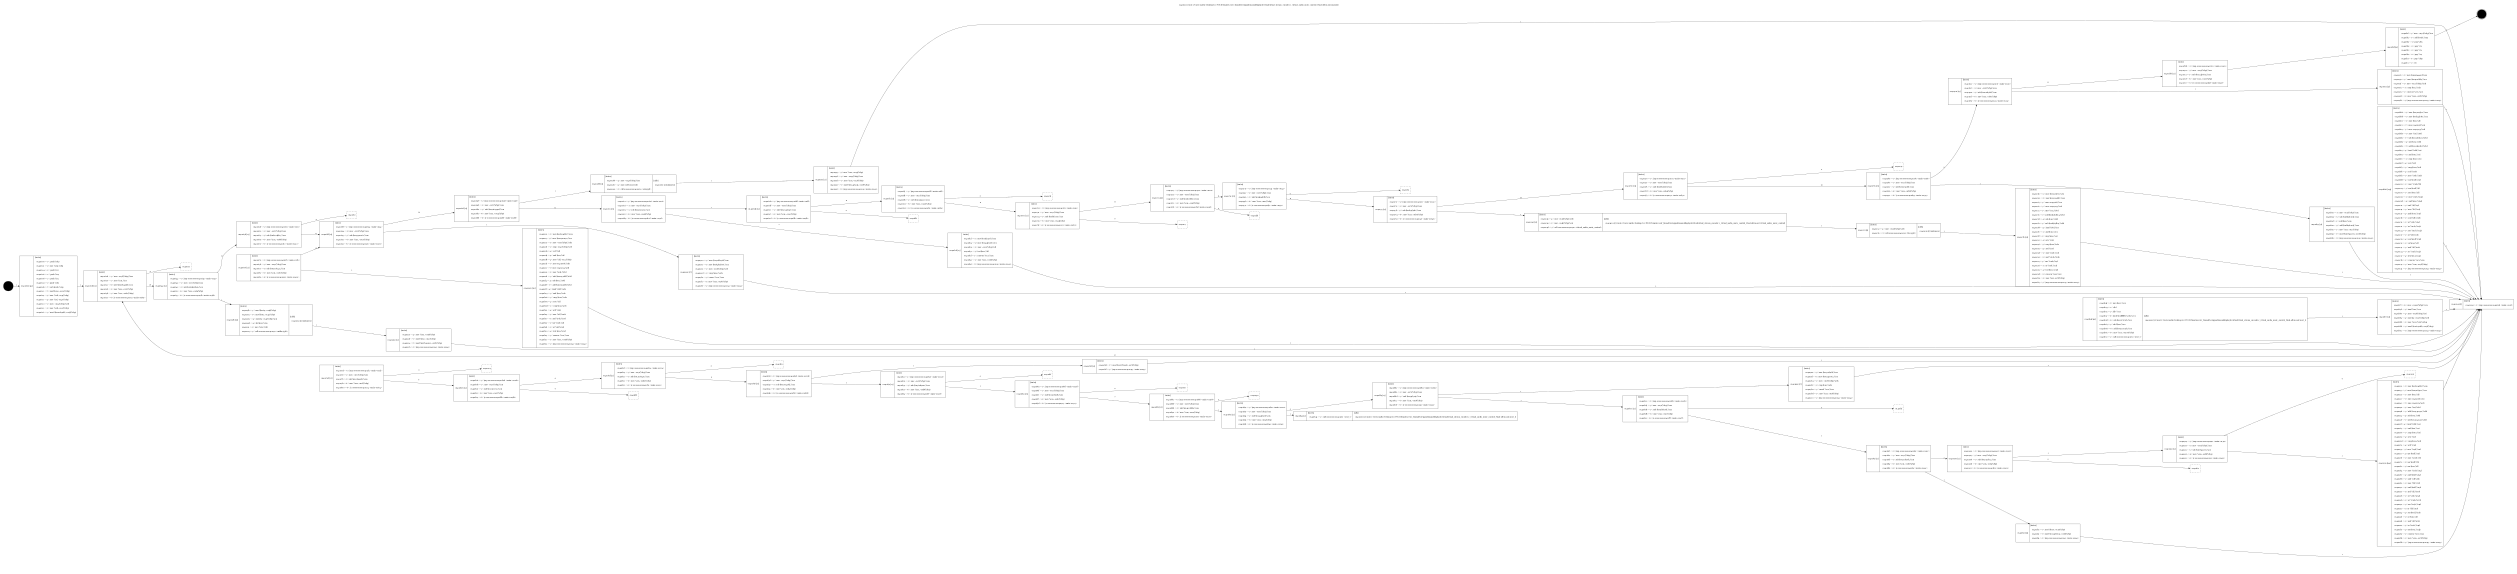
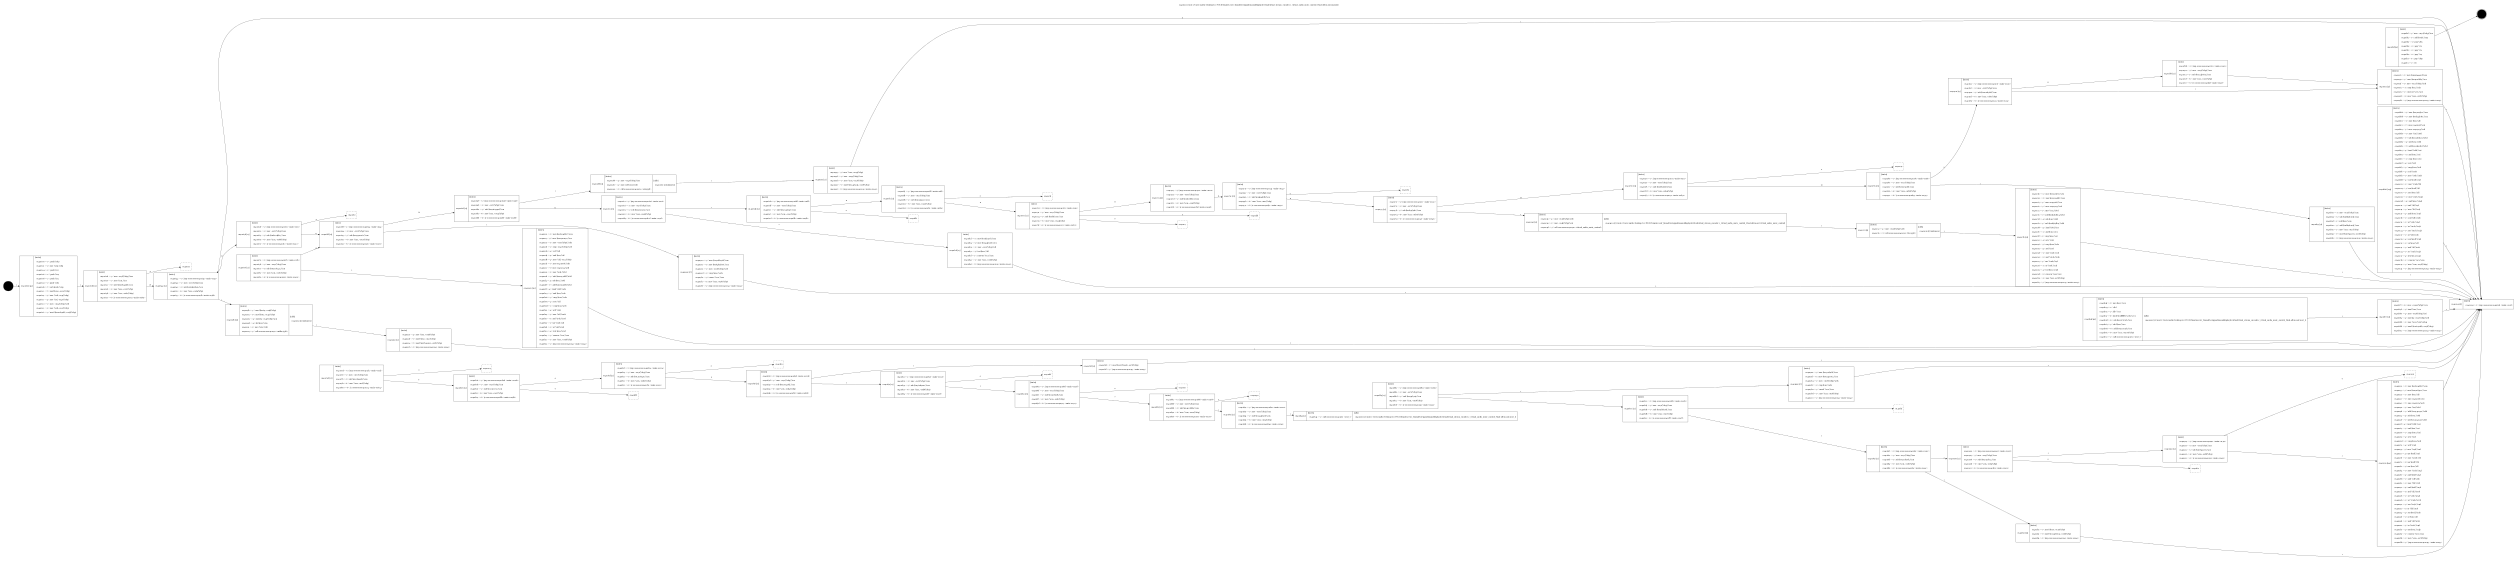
edge "0x4017bb [25]" -> "0x401faf [19]": now "0x4017bb [25]" -> "0x401955 [27]"
edge "0x401725 [25]" -> "0x401f3d": now "0x40170c [25]" -> "0x401f3d"
edge "0x402043 [5]" -> "0x40162d [23]": now "0x402043 [5]" -> "0x401644 [25]"
edge "0x40189c [25]" -> "0x4018b5 [25]": removed, label "4"
